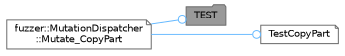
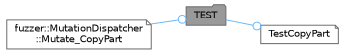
edge "fuzzer::MutationDispatcher ::Mutate_CopyPart" -> "TestCopyPart": now "TEST" -> "TestCopyPart"
